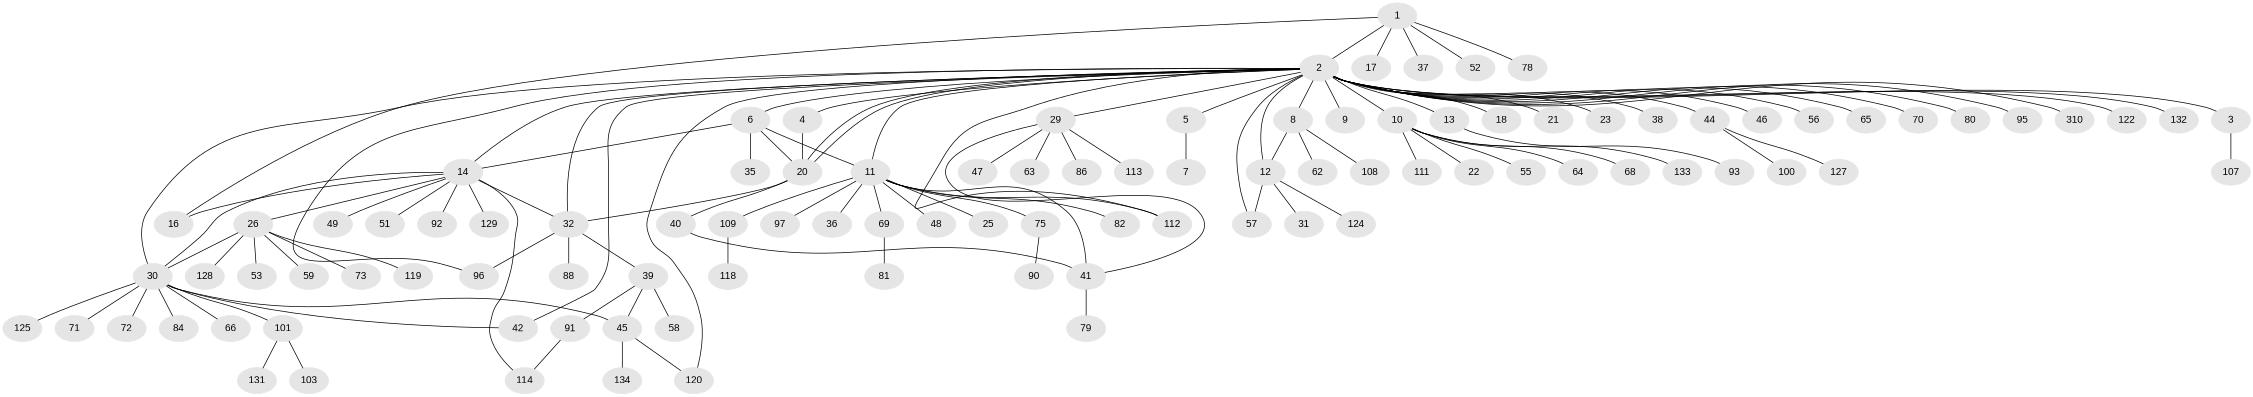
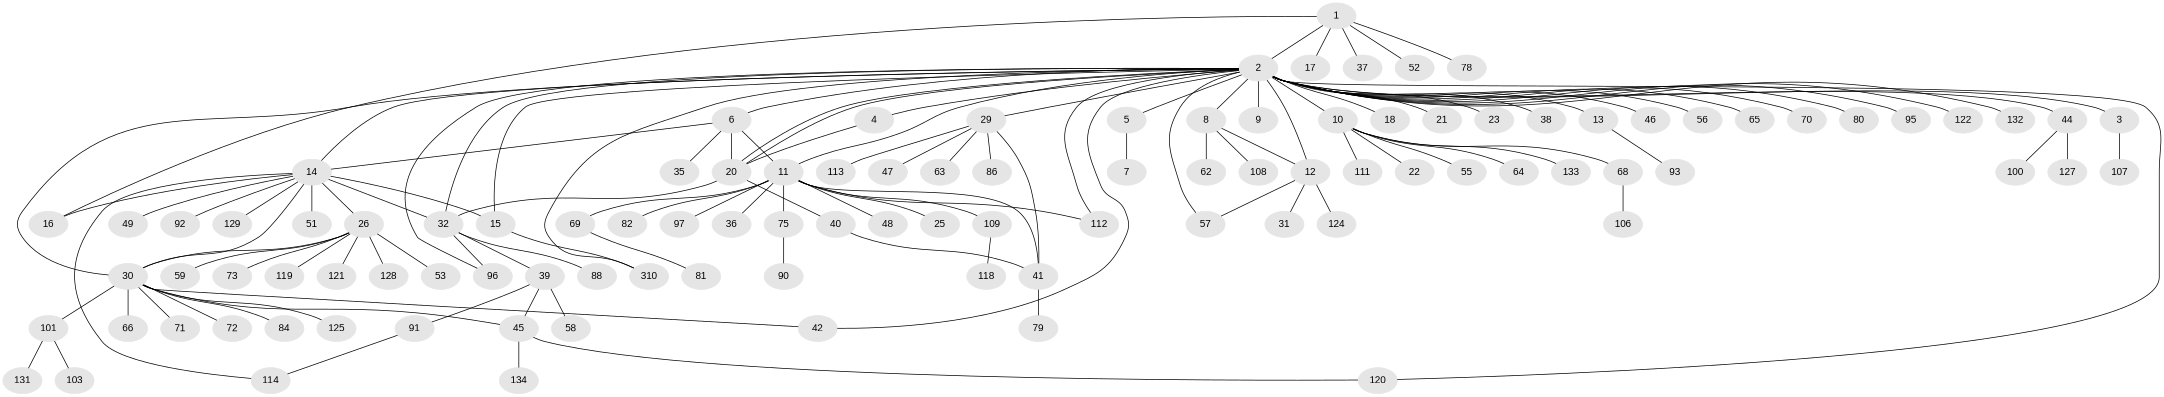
node "15": added
node "106": added
node "121": added
